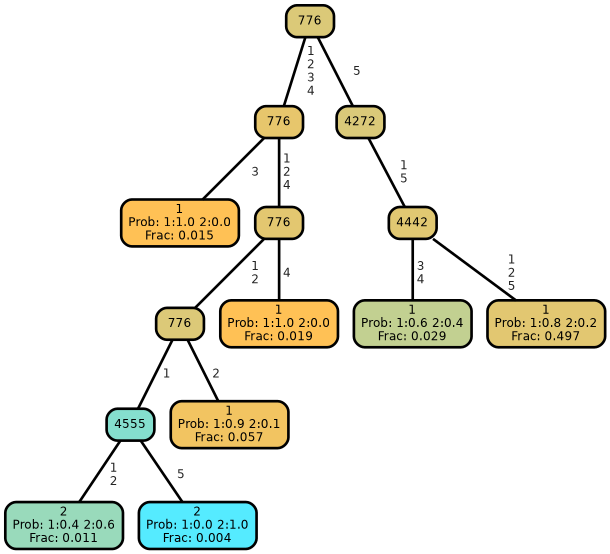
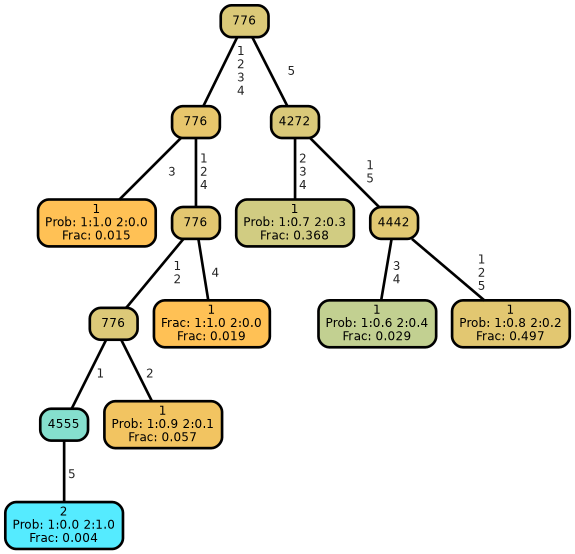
node "1 Prob: 1:0.7 2:0.3 Frac: 0.368": added
node "1 Prob: 1:1.0 2:0.0 Frac: 0.019": label "1 Prob: 1:1.0 2:0.0 Frac: 0.019" -> "1 Frac: 1:1.0 2:0.0 Frac: 0.019"
node "2 Prob: 1:0.4 2:0.6 Frac: 0.011": removed
